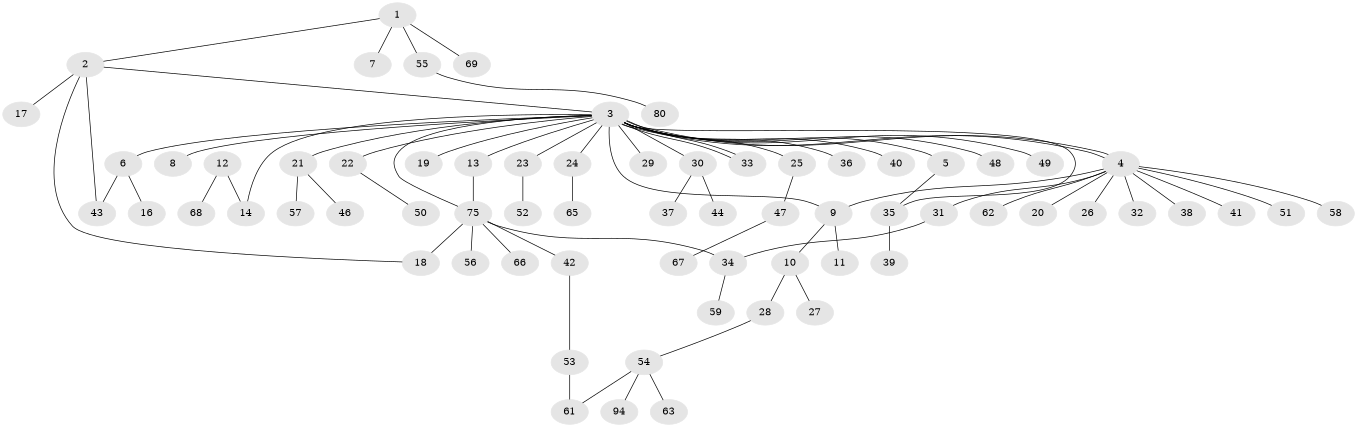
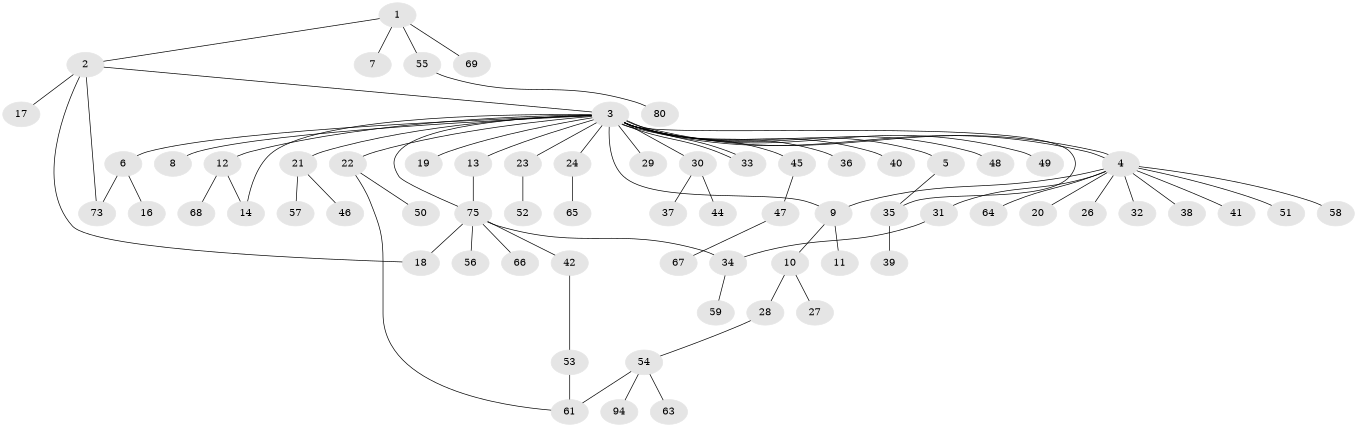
edge "3" -- "12": added
node "25": label "25" -> "45"
node "43": label "43" -> "73"
node "62": label "62" -> "64"
edge "22" -- "61": added
